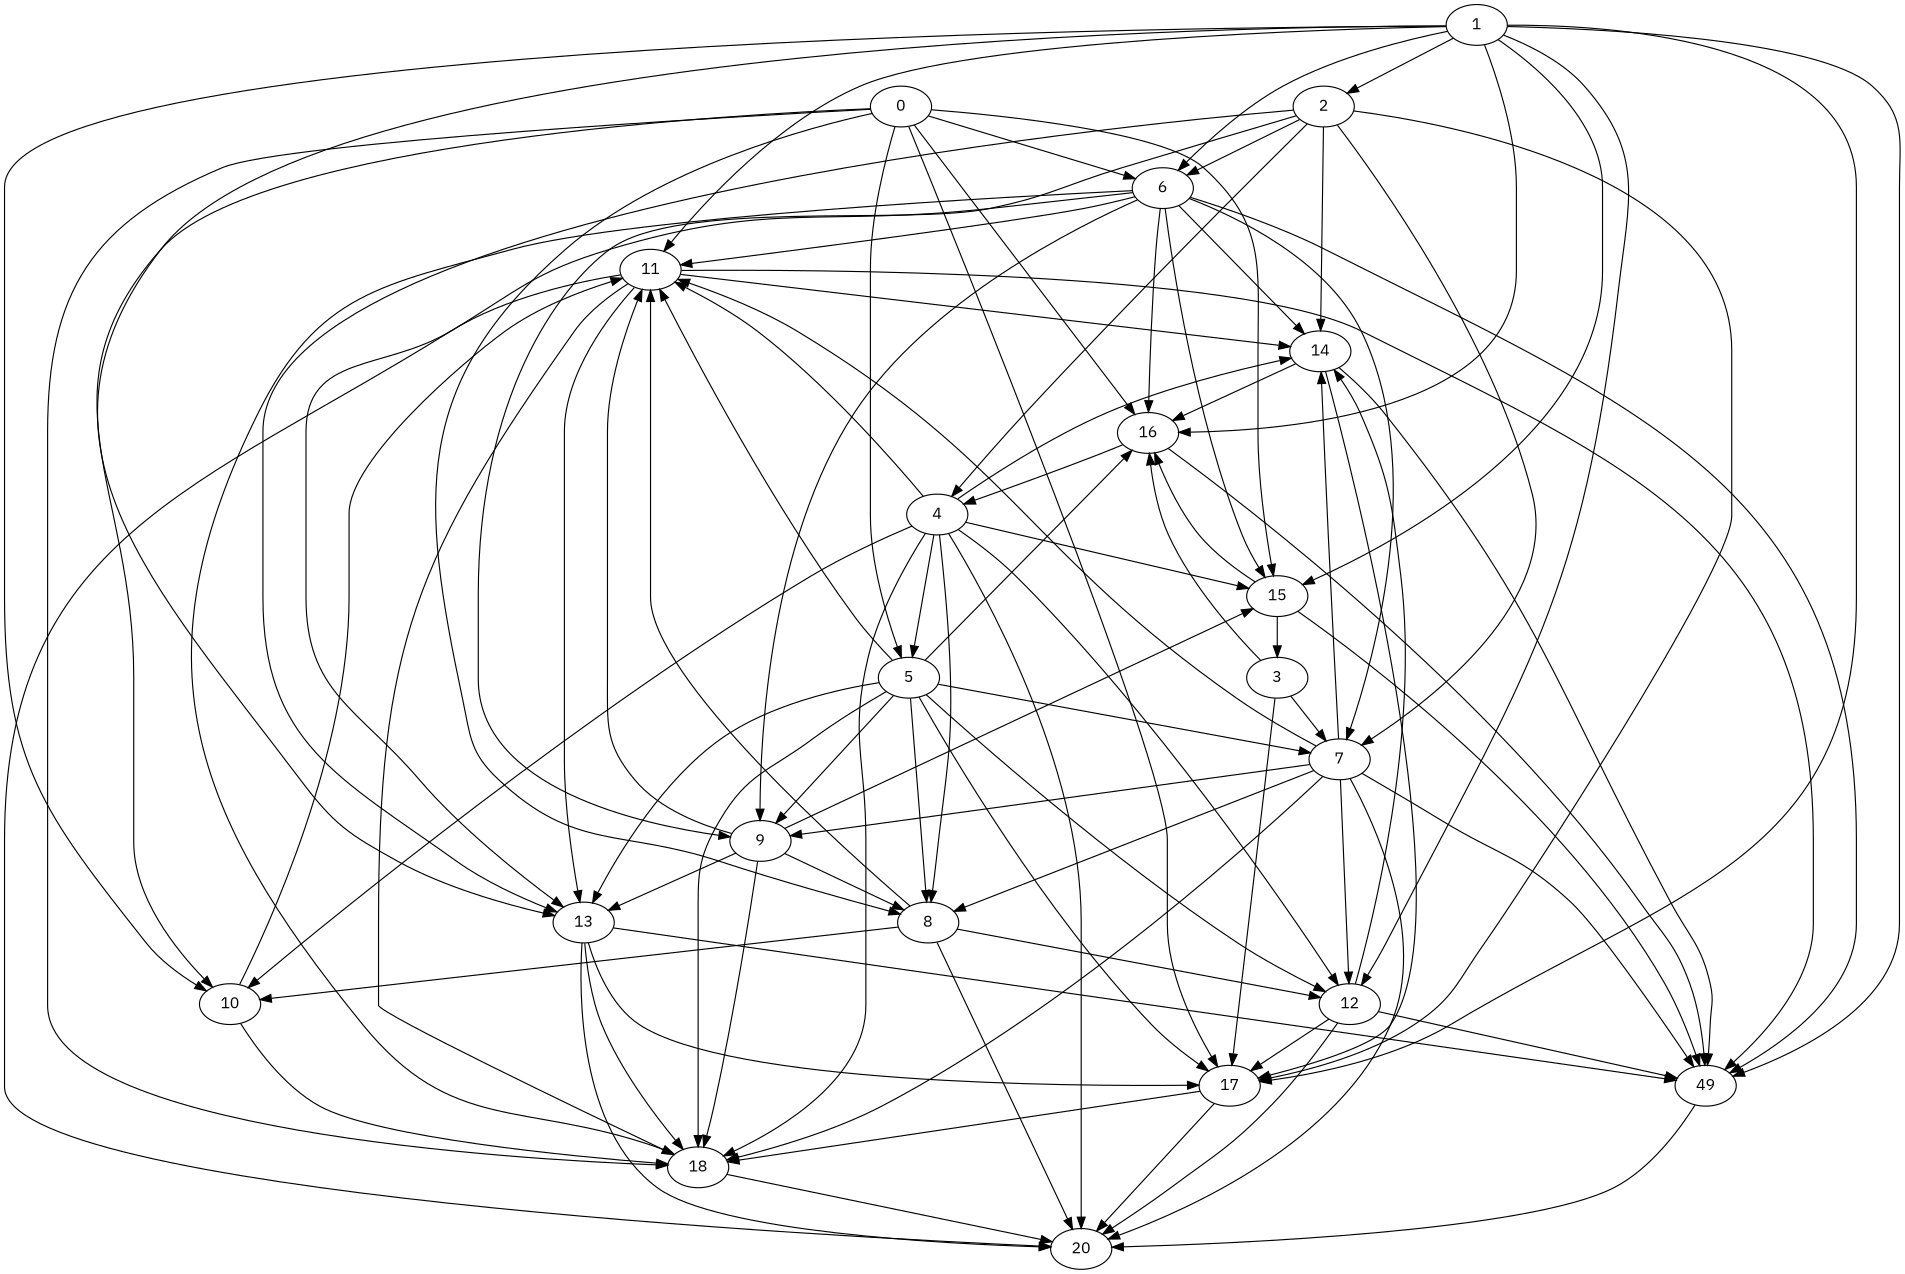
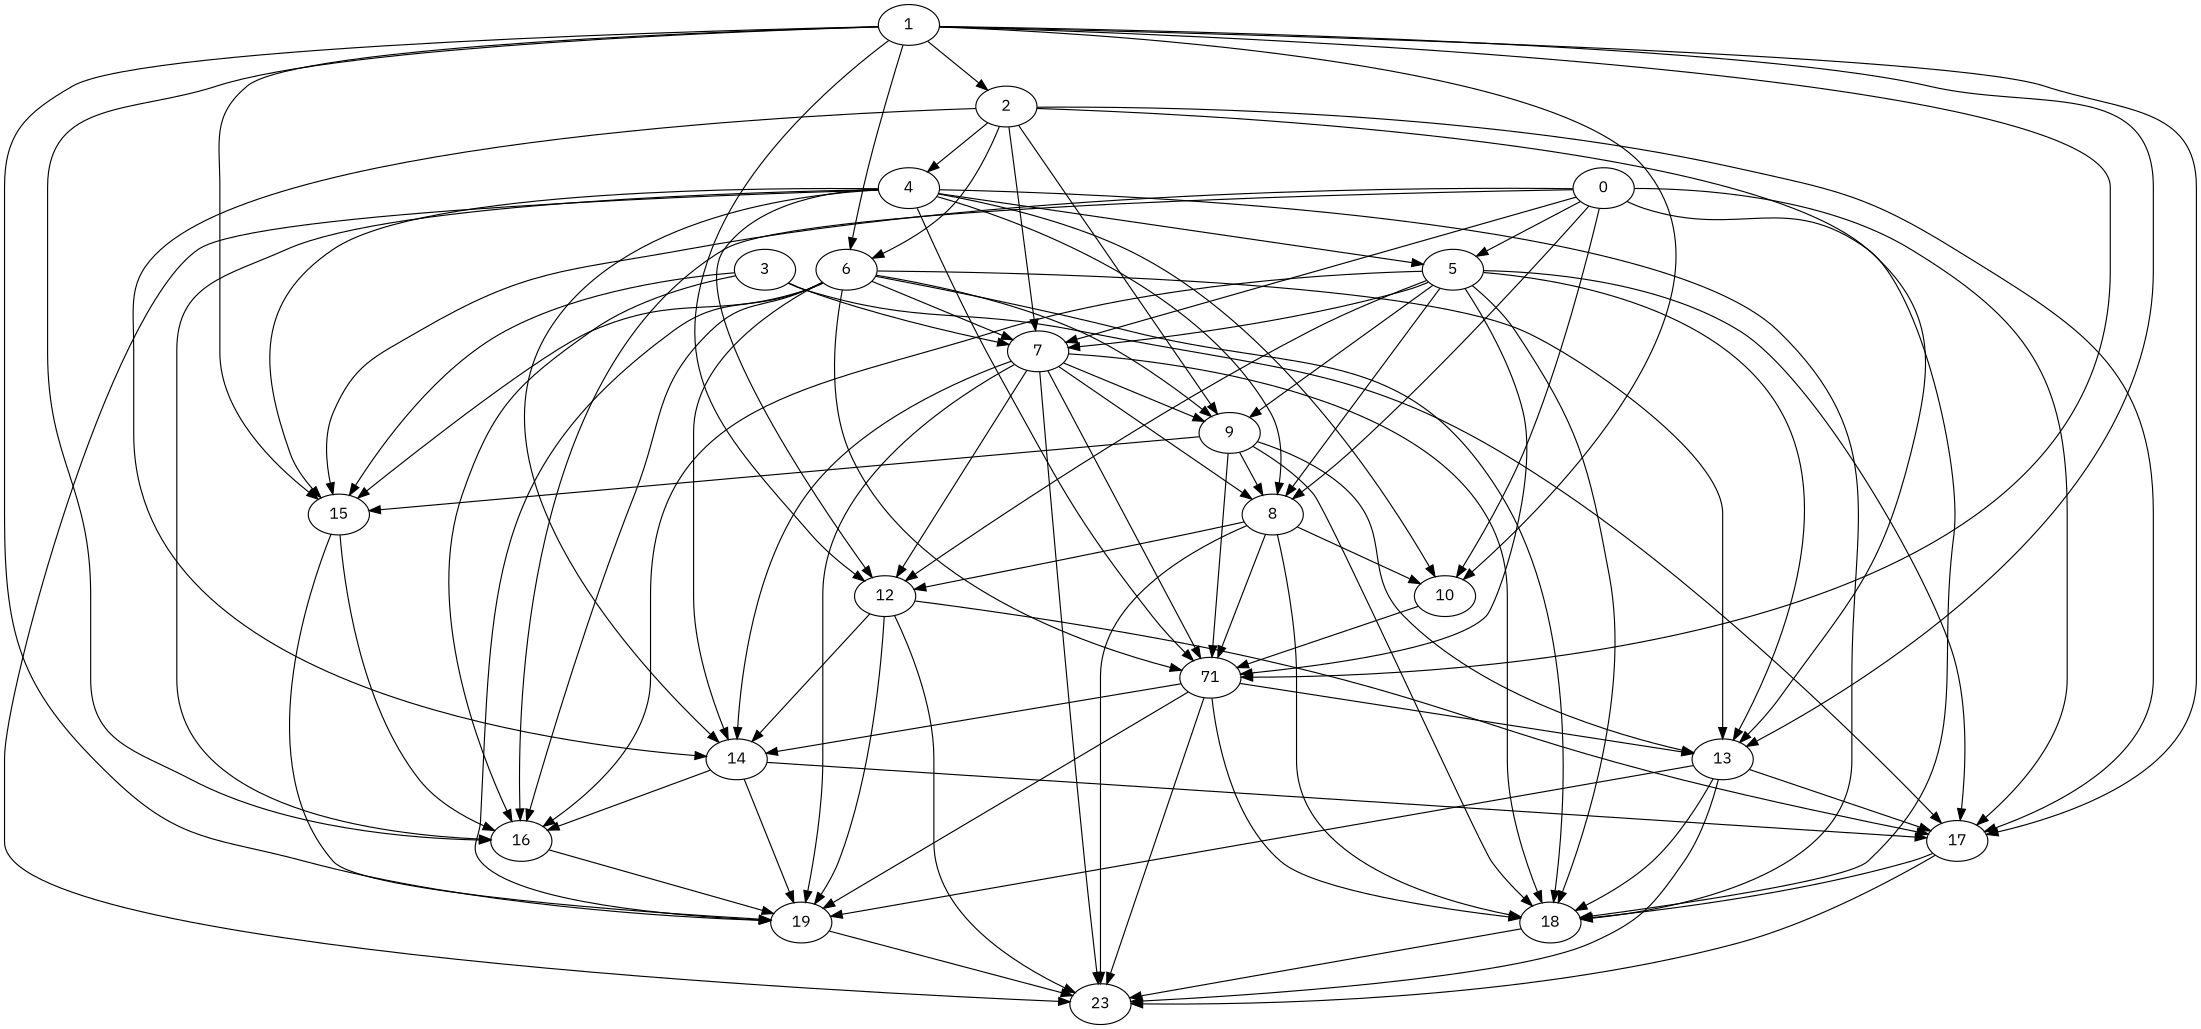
edge "0" -> "6": now "0" -> "7"
node "11": label "11" -> "71"
edge "16" -> "4": reversed
edge "15" -> "3": reversed
node "49": label "49" -> "19"
edge "10" -> "18": now "8" -> "18"
node "20": label "20" -> "23"
